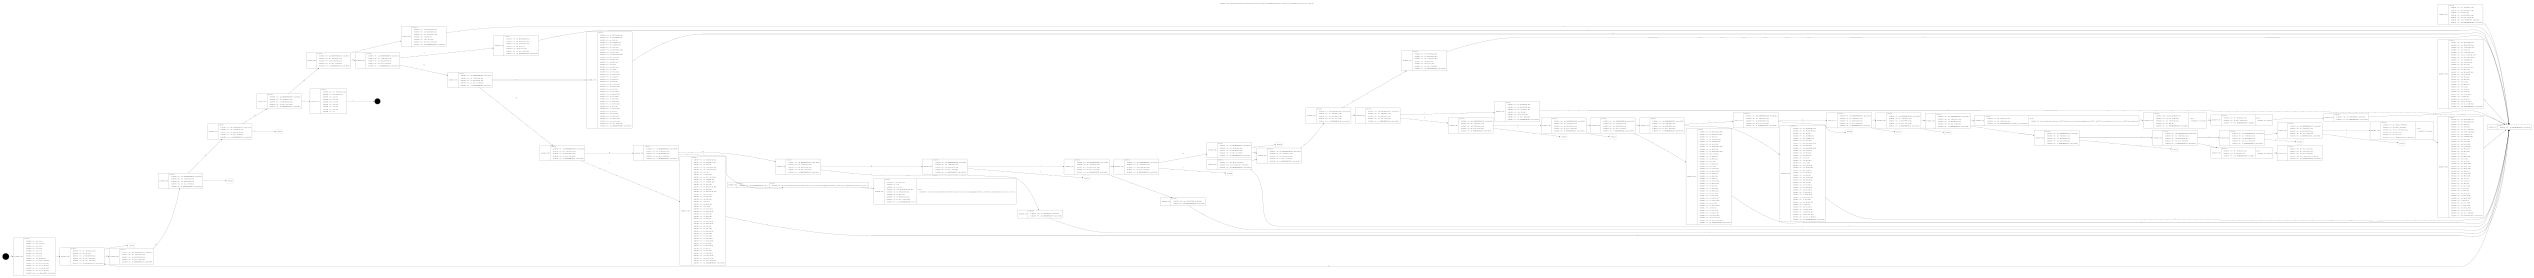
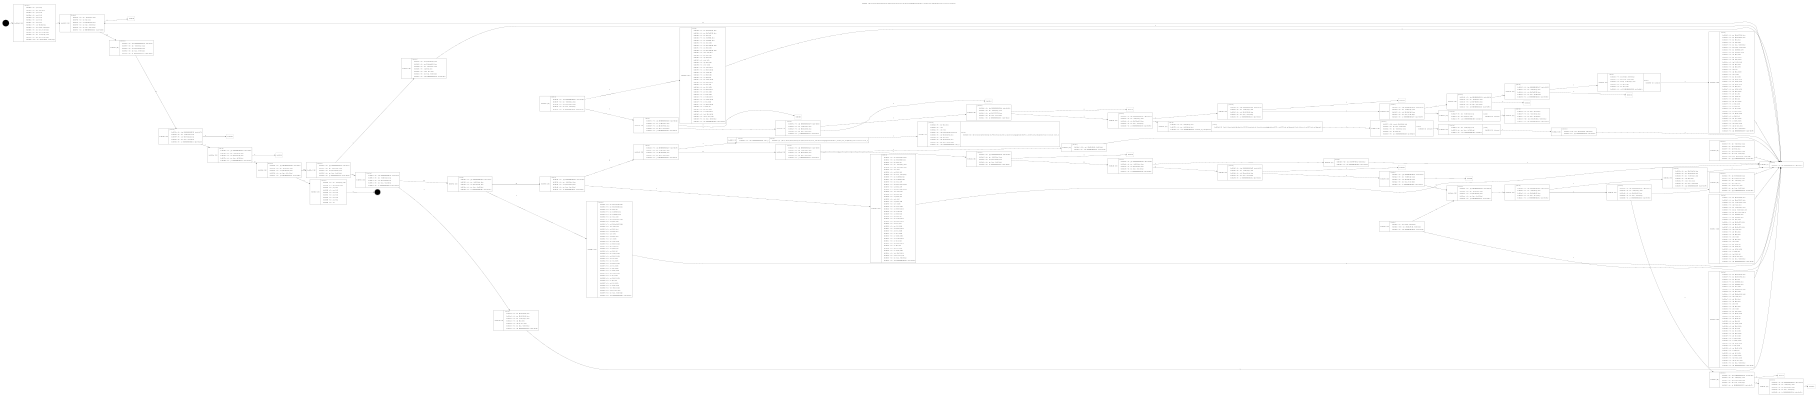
node "0x401b46 [28]": removed
